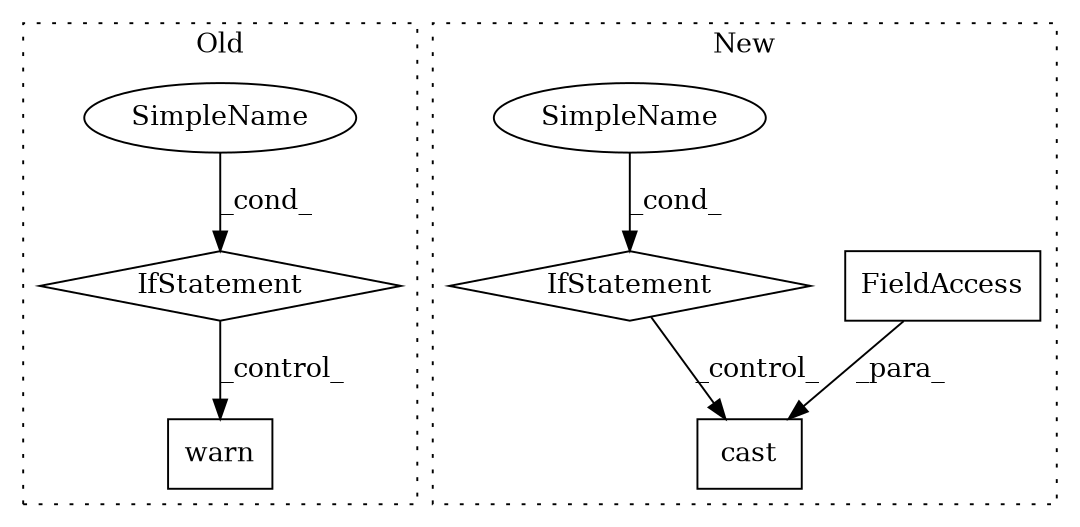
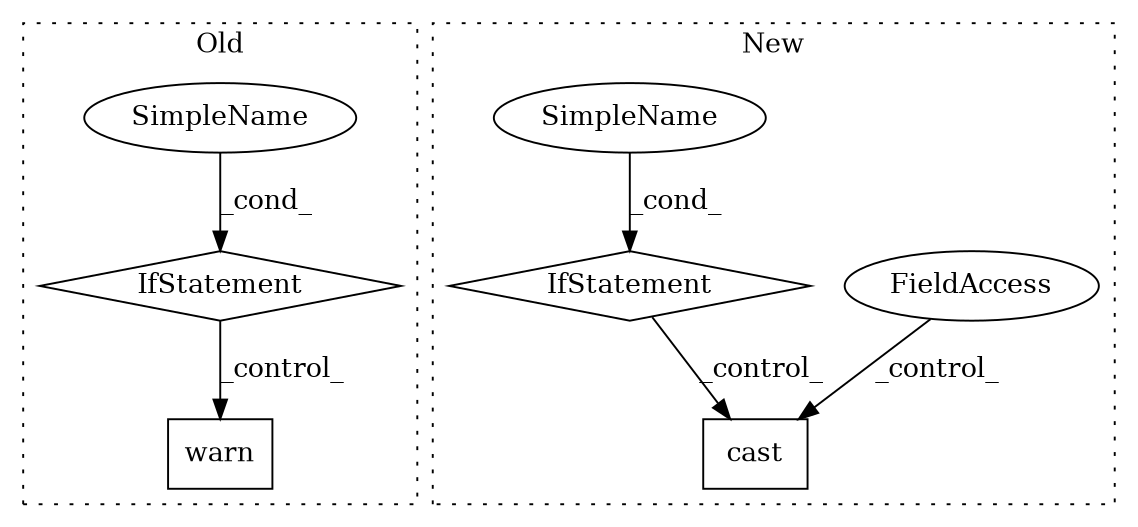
node "FieldAccess": shape box -> ellipse
edge "FieldAccess" -> "cast": label "_para_" -> "_control_"
